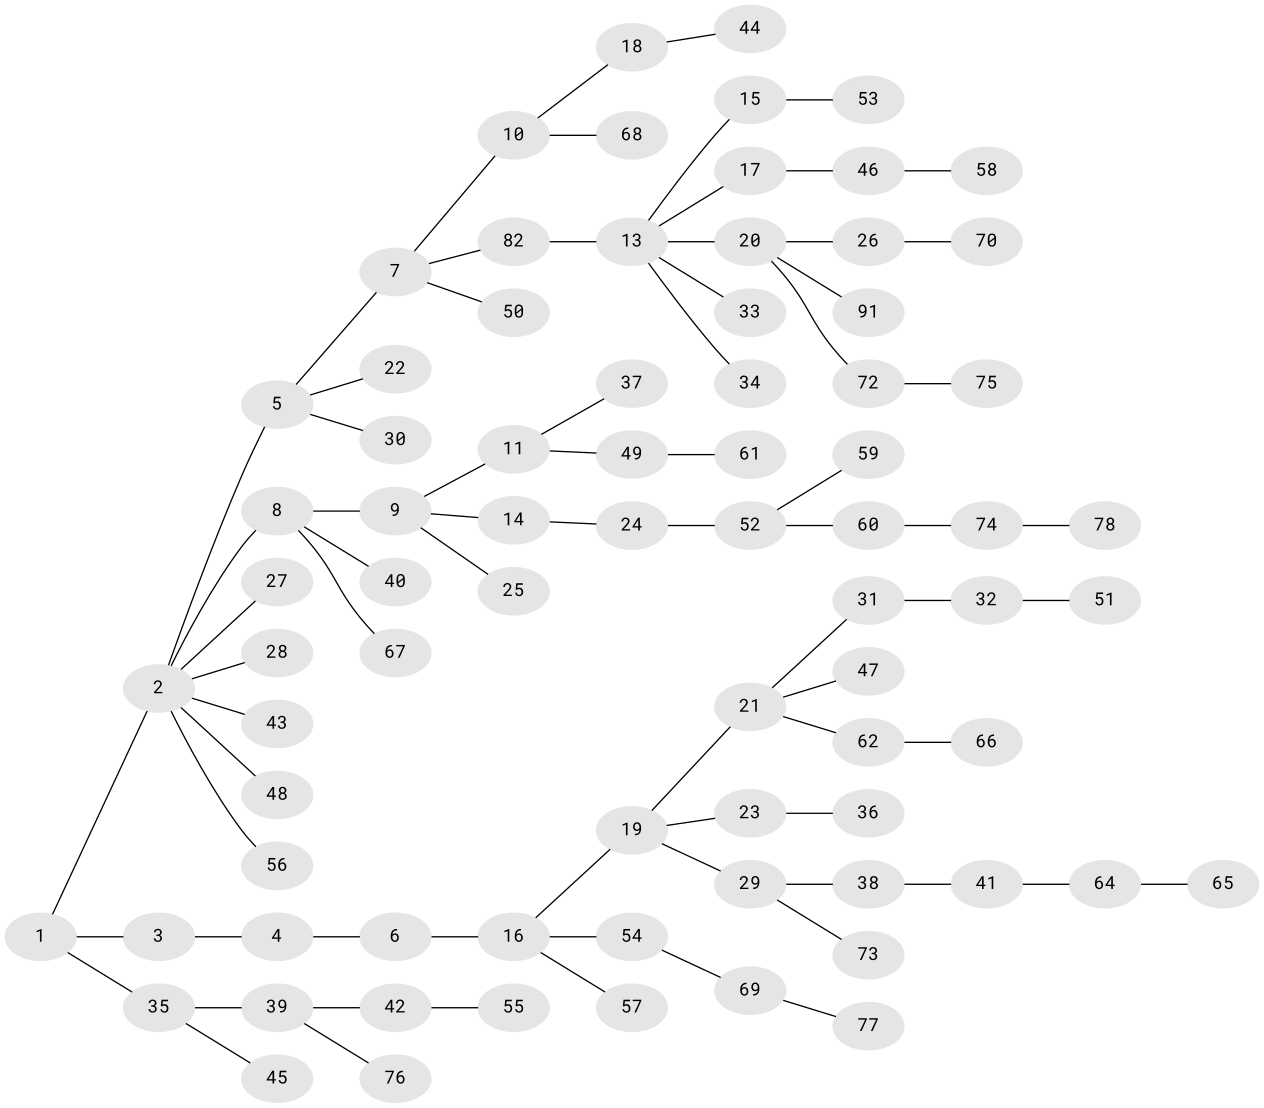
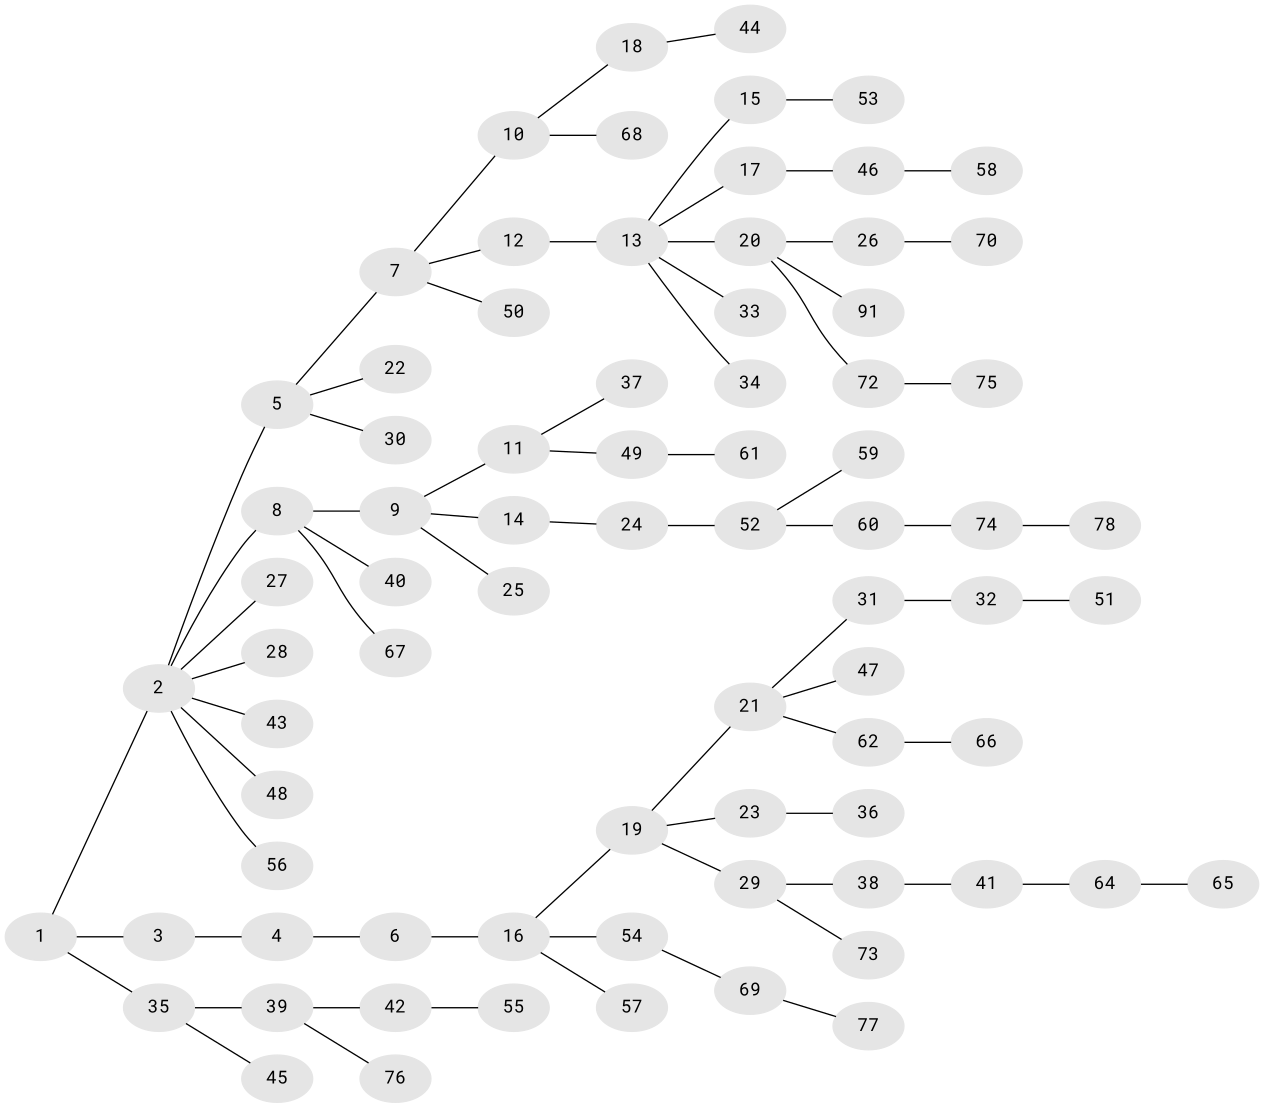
node "82": label "82" -> "12"
